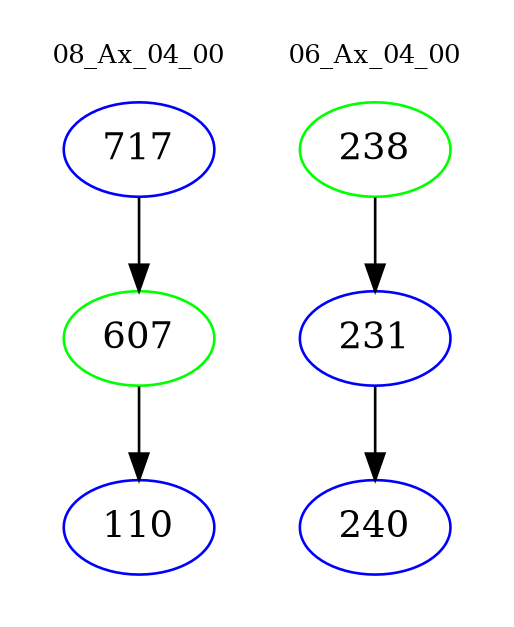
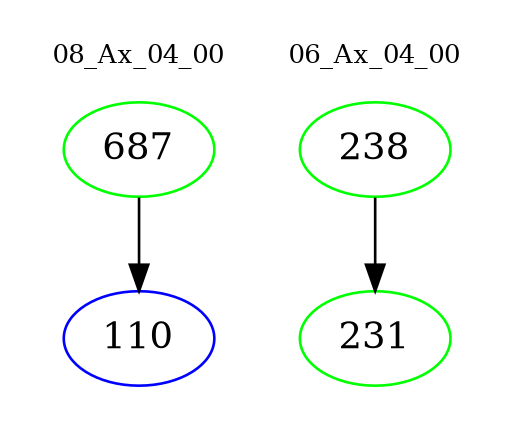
node "717": removed
node "607": label "607" -> "687"
node "231": color blue -> green
node "240": removed
